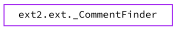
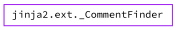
node "ext2.ext._CommentFinder": label "ext2.ext._CommentFinder" -> "jinja2.ext._CommentFinder"
